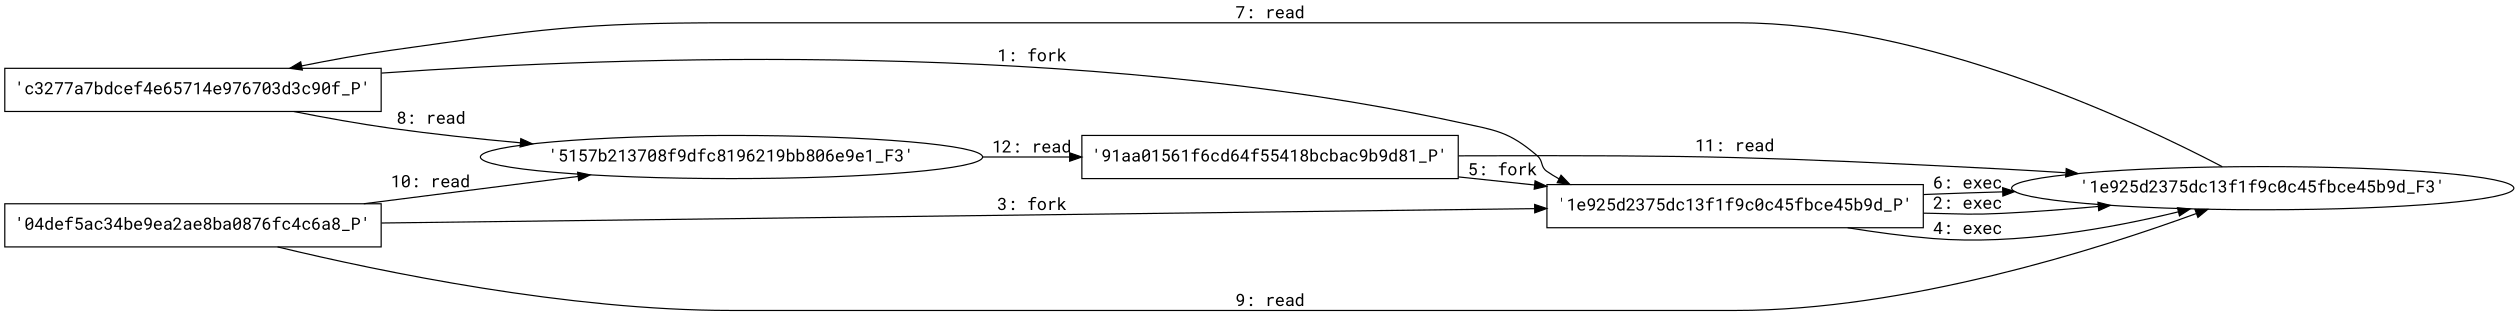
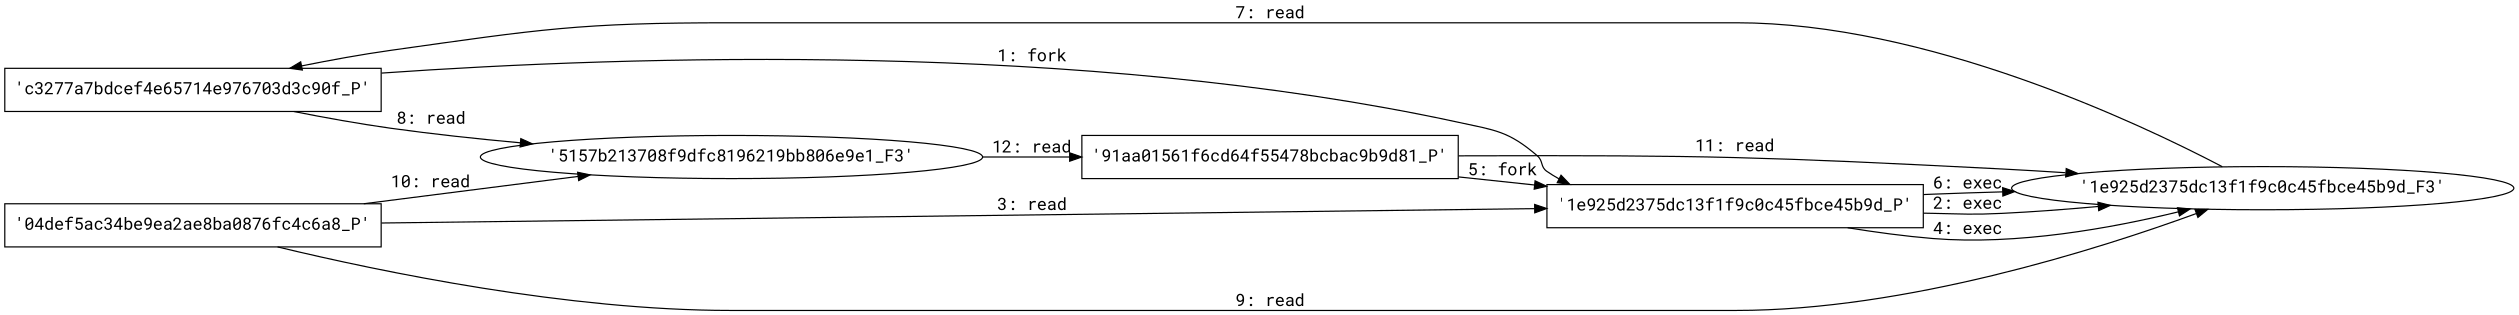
node "'91aa01561f6cd64f55418bcbac9b9d81_P'": label "'91aa01561f6cd64f55418bcbac9b9d81_P'" -> "'91aa01561f6cd64f55478bcbac9b9d81_P'"
edge "'04def5ac34be9ea2ae8ba0876fc4c6a8_P'" -> "'1e925d2375dc13f1f9c0c45fbce45b9d_P'": label "3: fork" -> "3: read"
